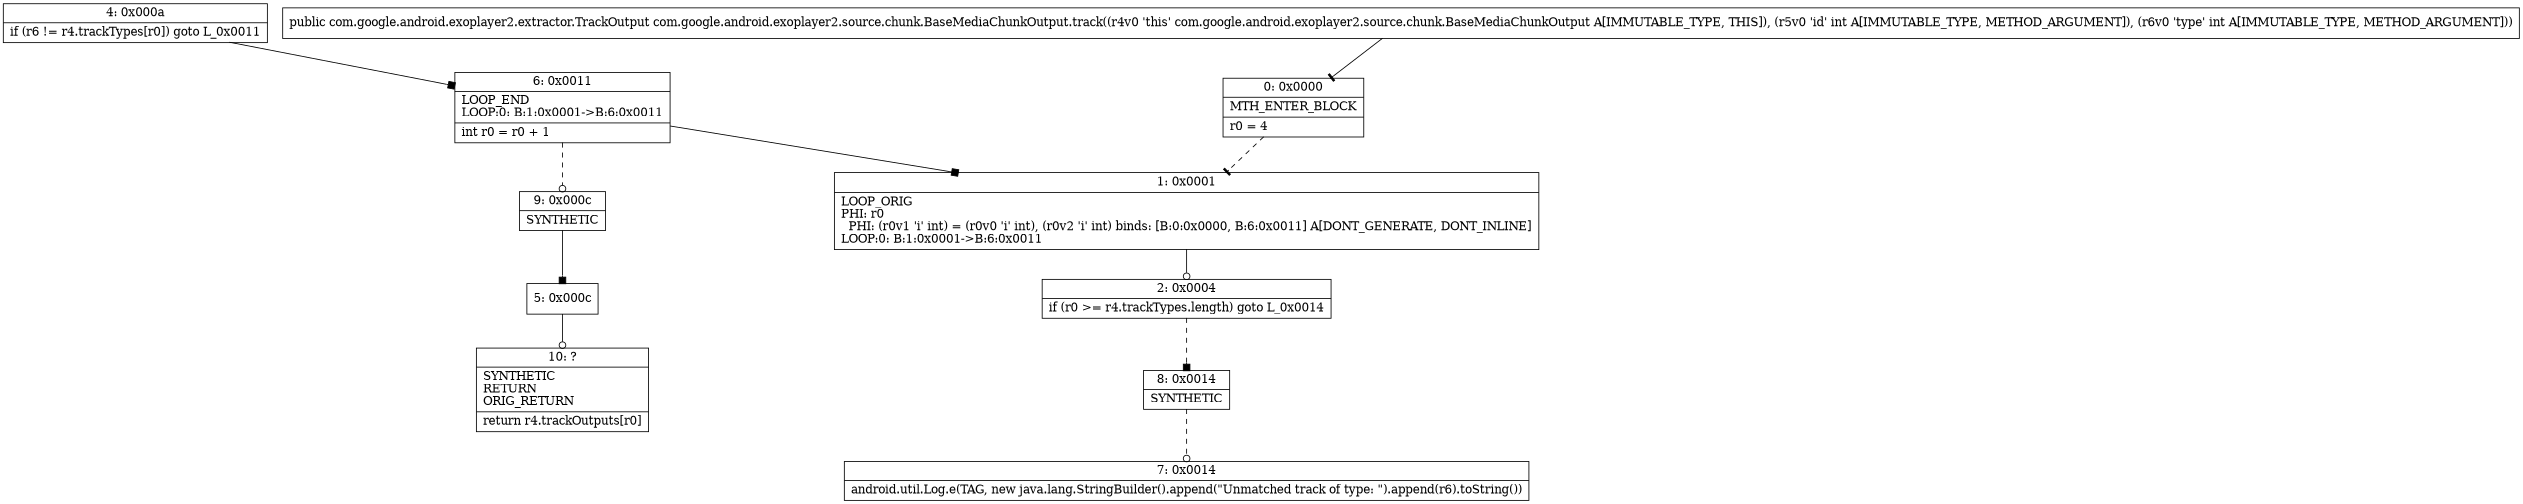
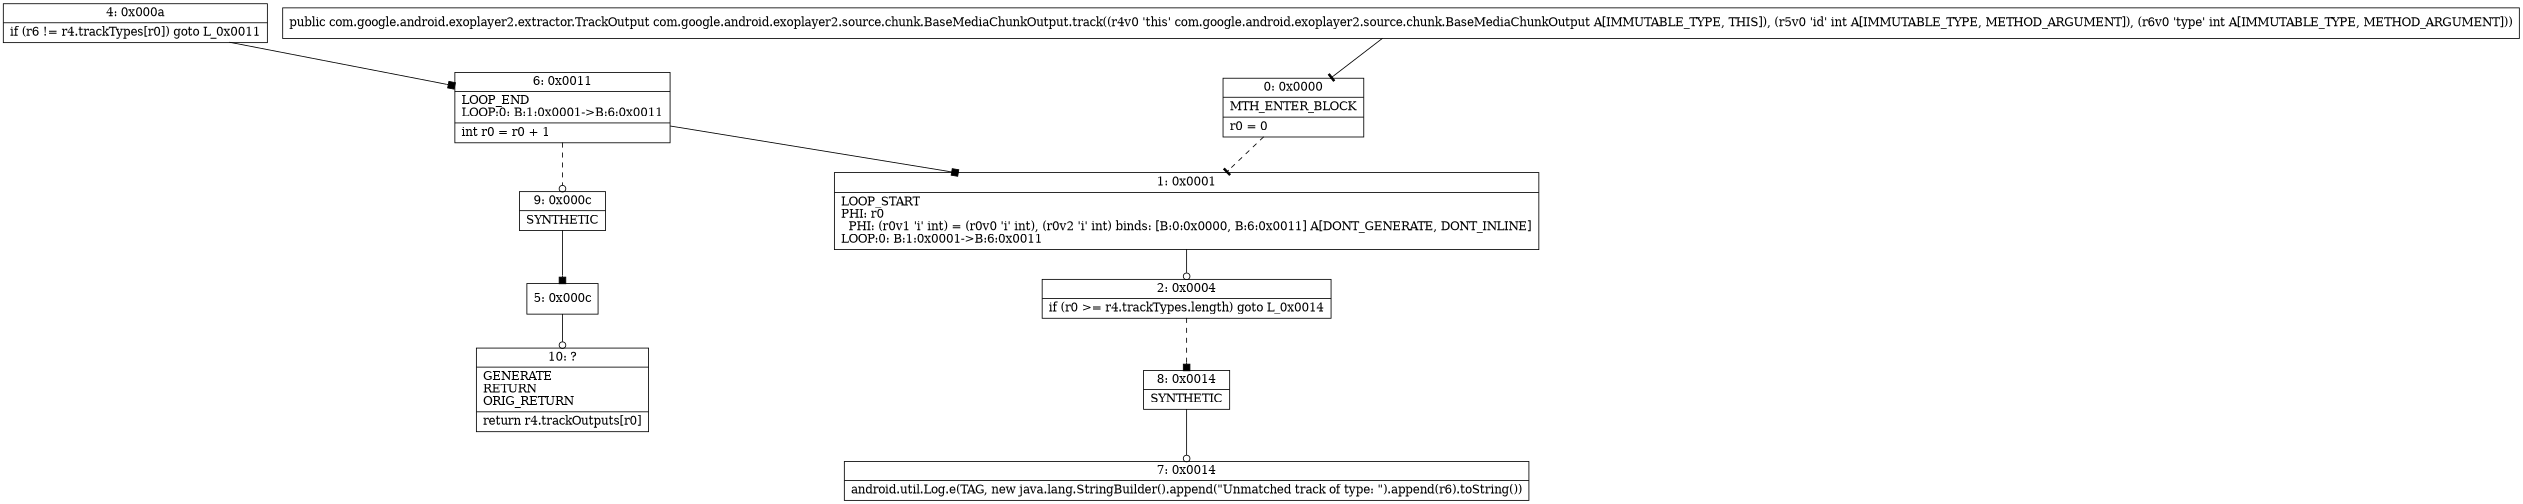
node "0: 0x0000": text "r0 = 4" -> "r0 = 0"
node "1: 0x0001": text "LOOP_ORIG" -> "LOOP_START"
node "10: ?": text "SYNTHETIC" -> "GENERATE"
edge "8: 0x0014" -> "7: 0x0014": style dashed -> solid
